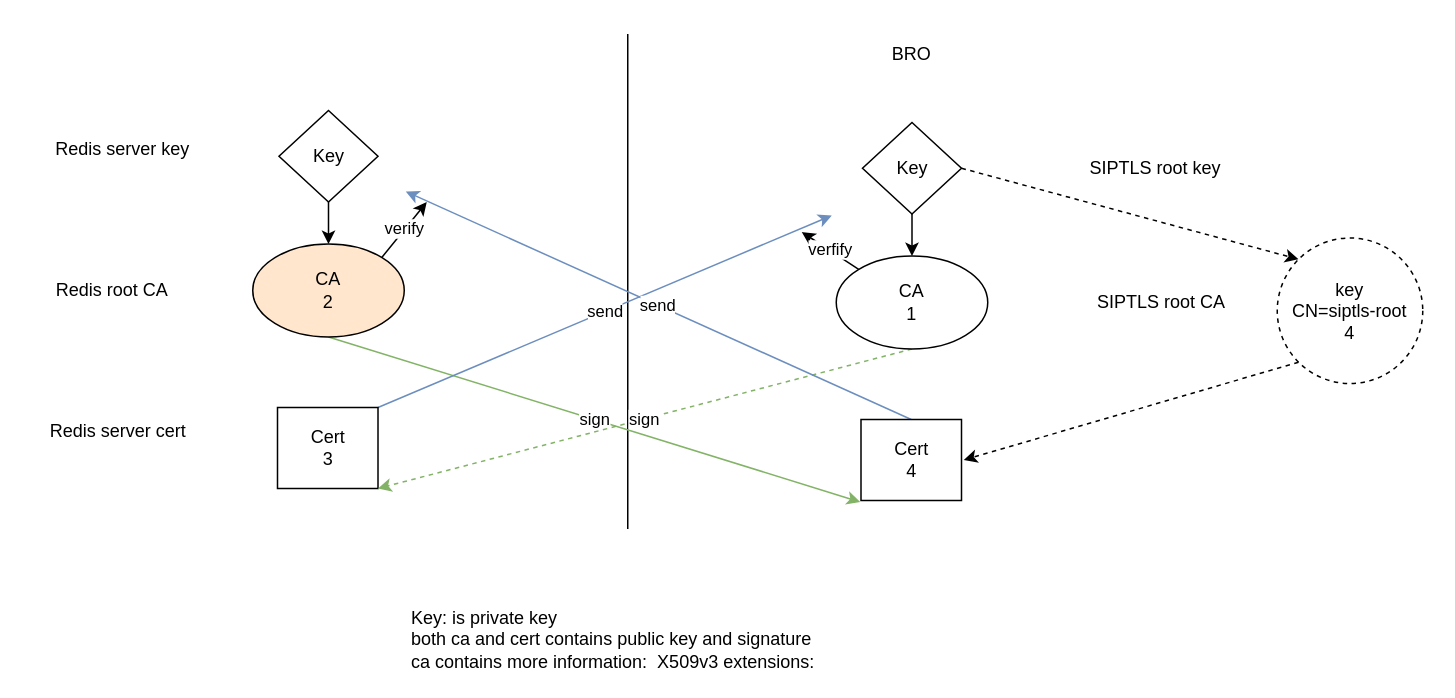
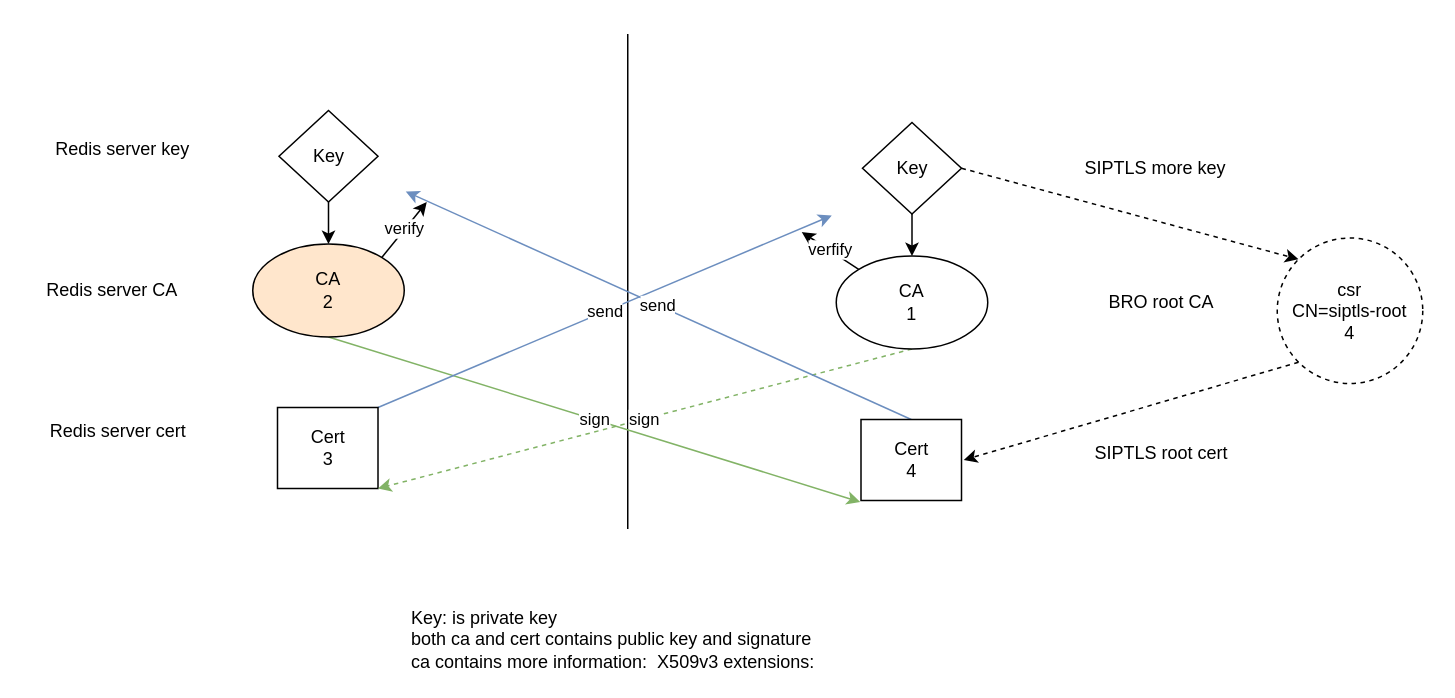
node "BRO": removed
node "SIPTLS root key": label "SIPTLS root key" -> "SIPTLS more key"
node "Redis root CA": label "Redis root CA" -> "Redis server CA"
node "SIPTLS root CA": label "SIPTLS root CA" -> "BRO root CA"
node "key CN=siptls-root 4": label "key CN=siptls-root 4" -> "csr CN=siptls-root 4"
node "SIPTLS root cert": added
